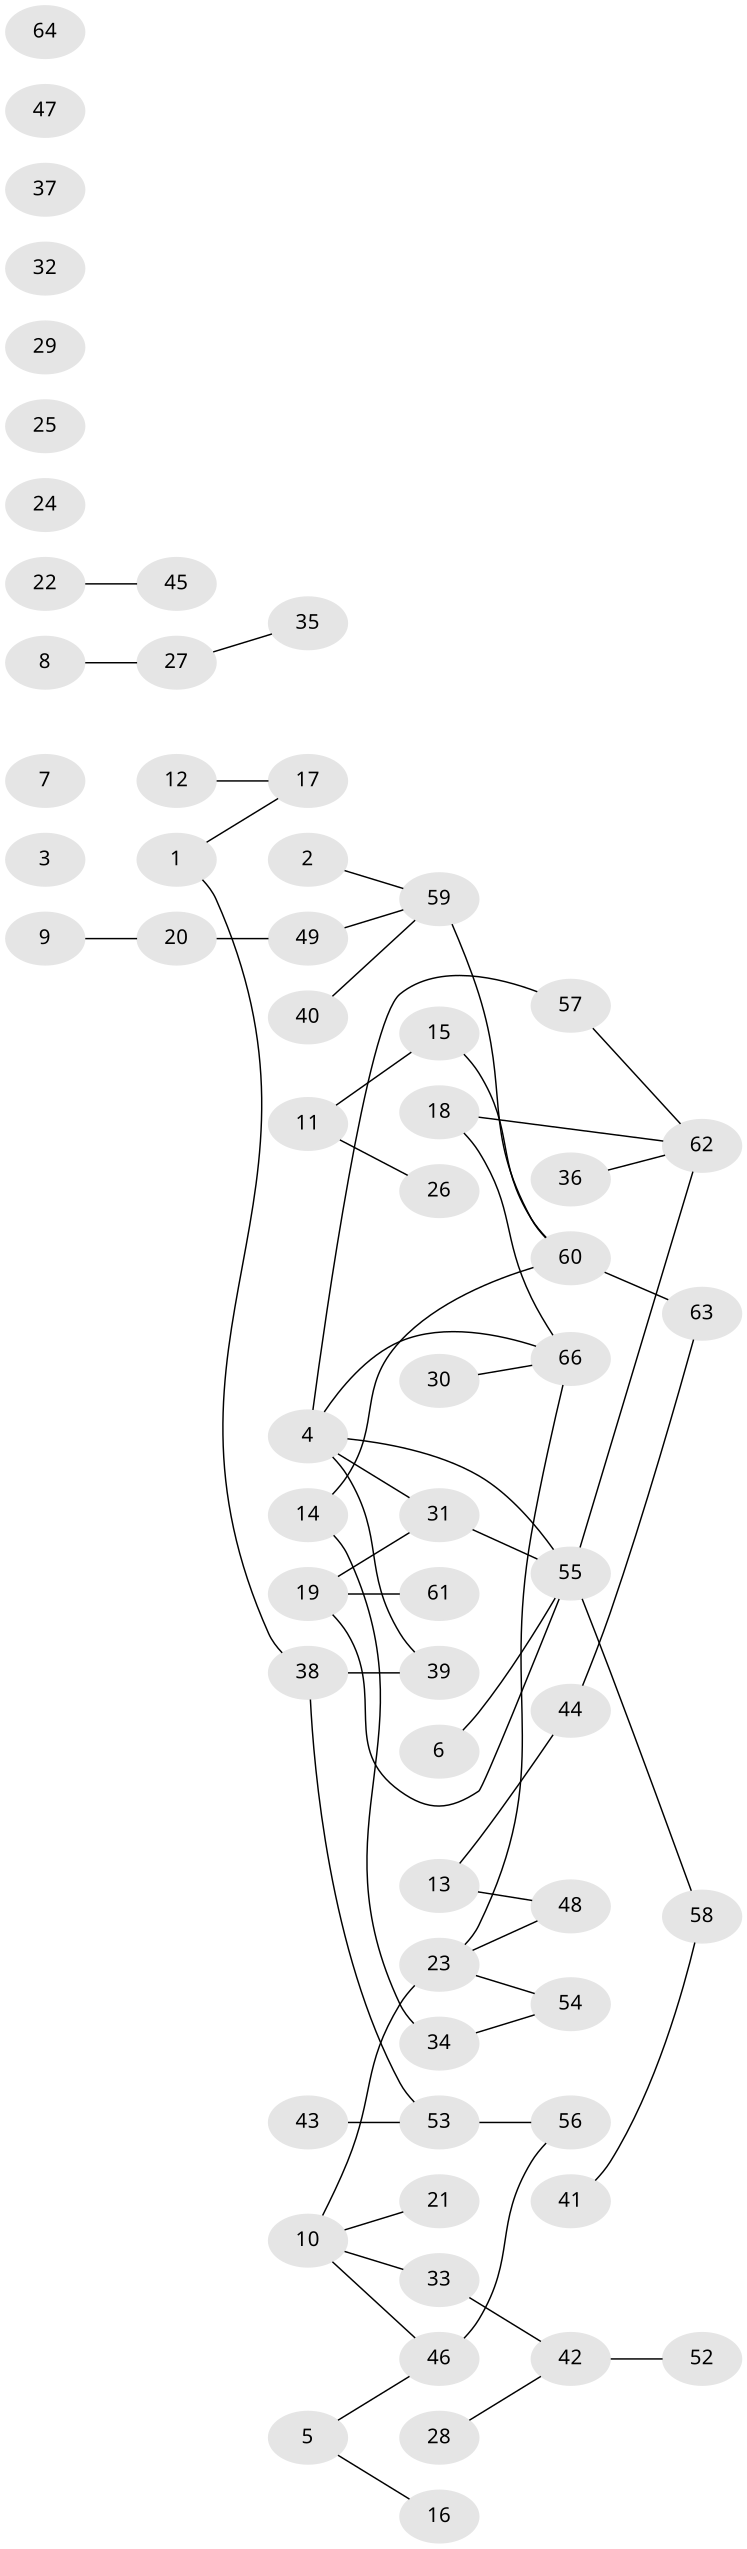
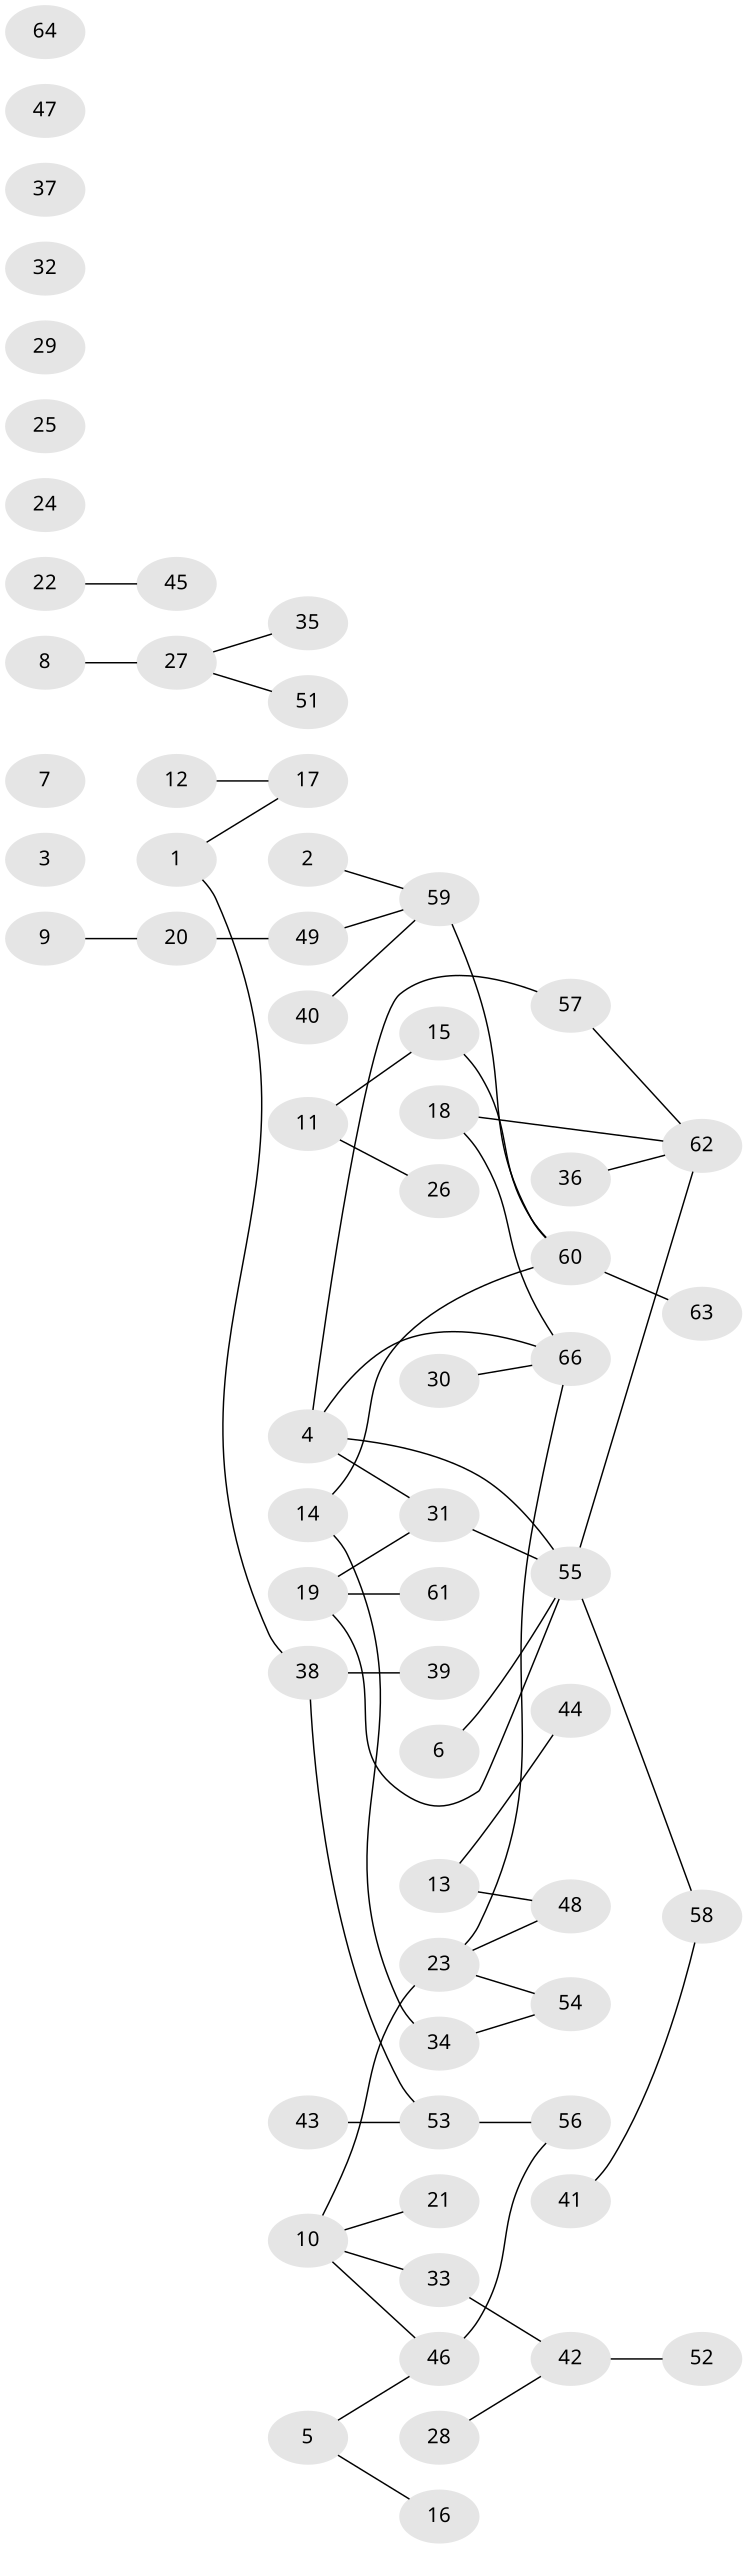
node "51": added
edge "63" -- "44": removed
edge "4" -- "39": removed
